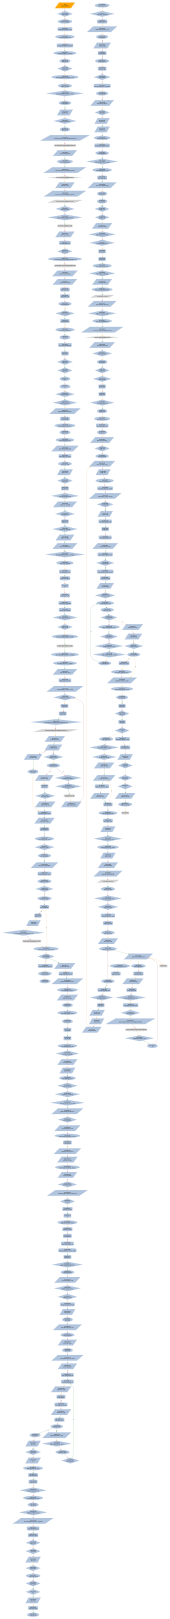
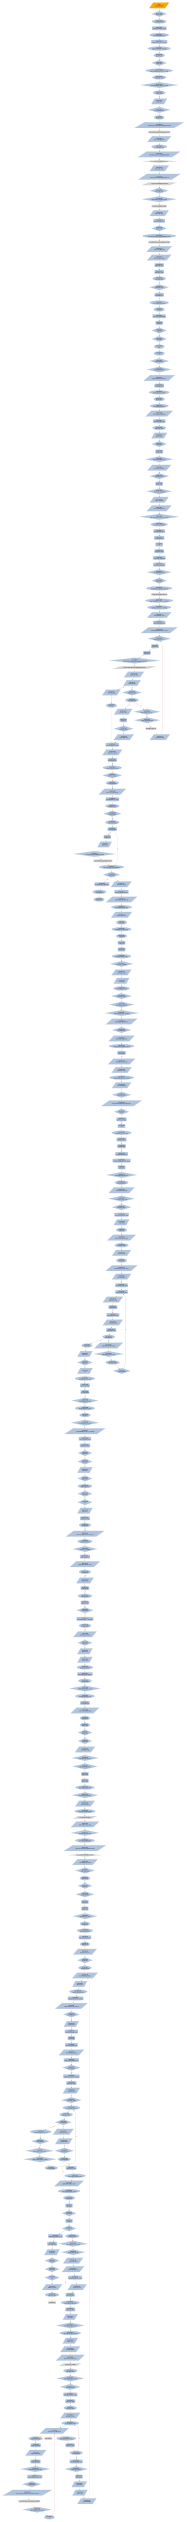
node "0x00405f4a movl _acmdln@msvcr80.dll, %eax": added
